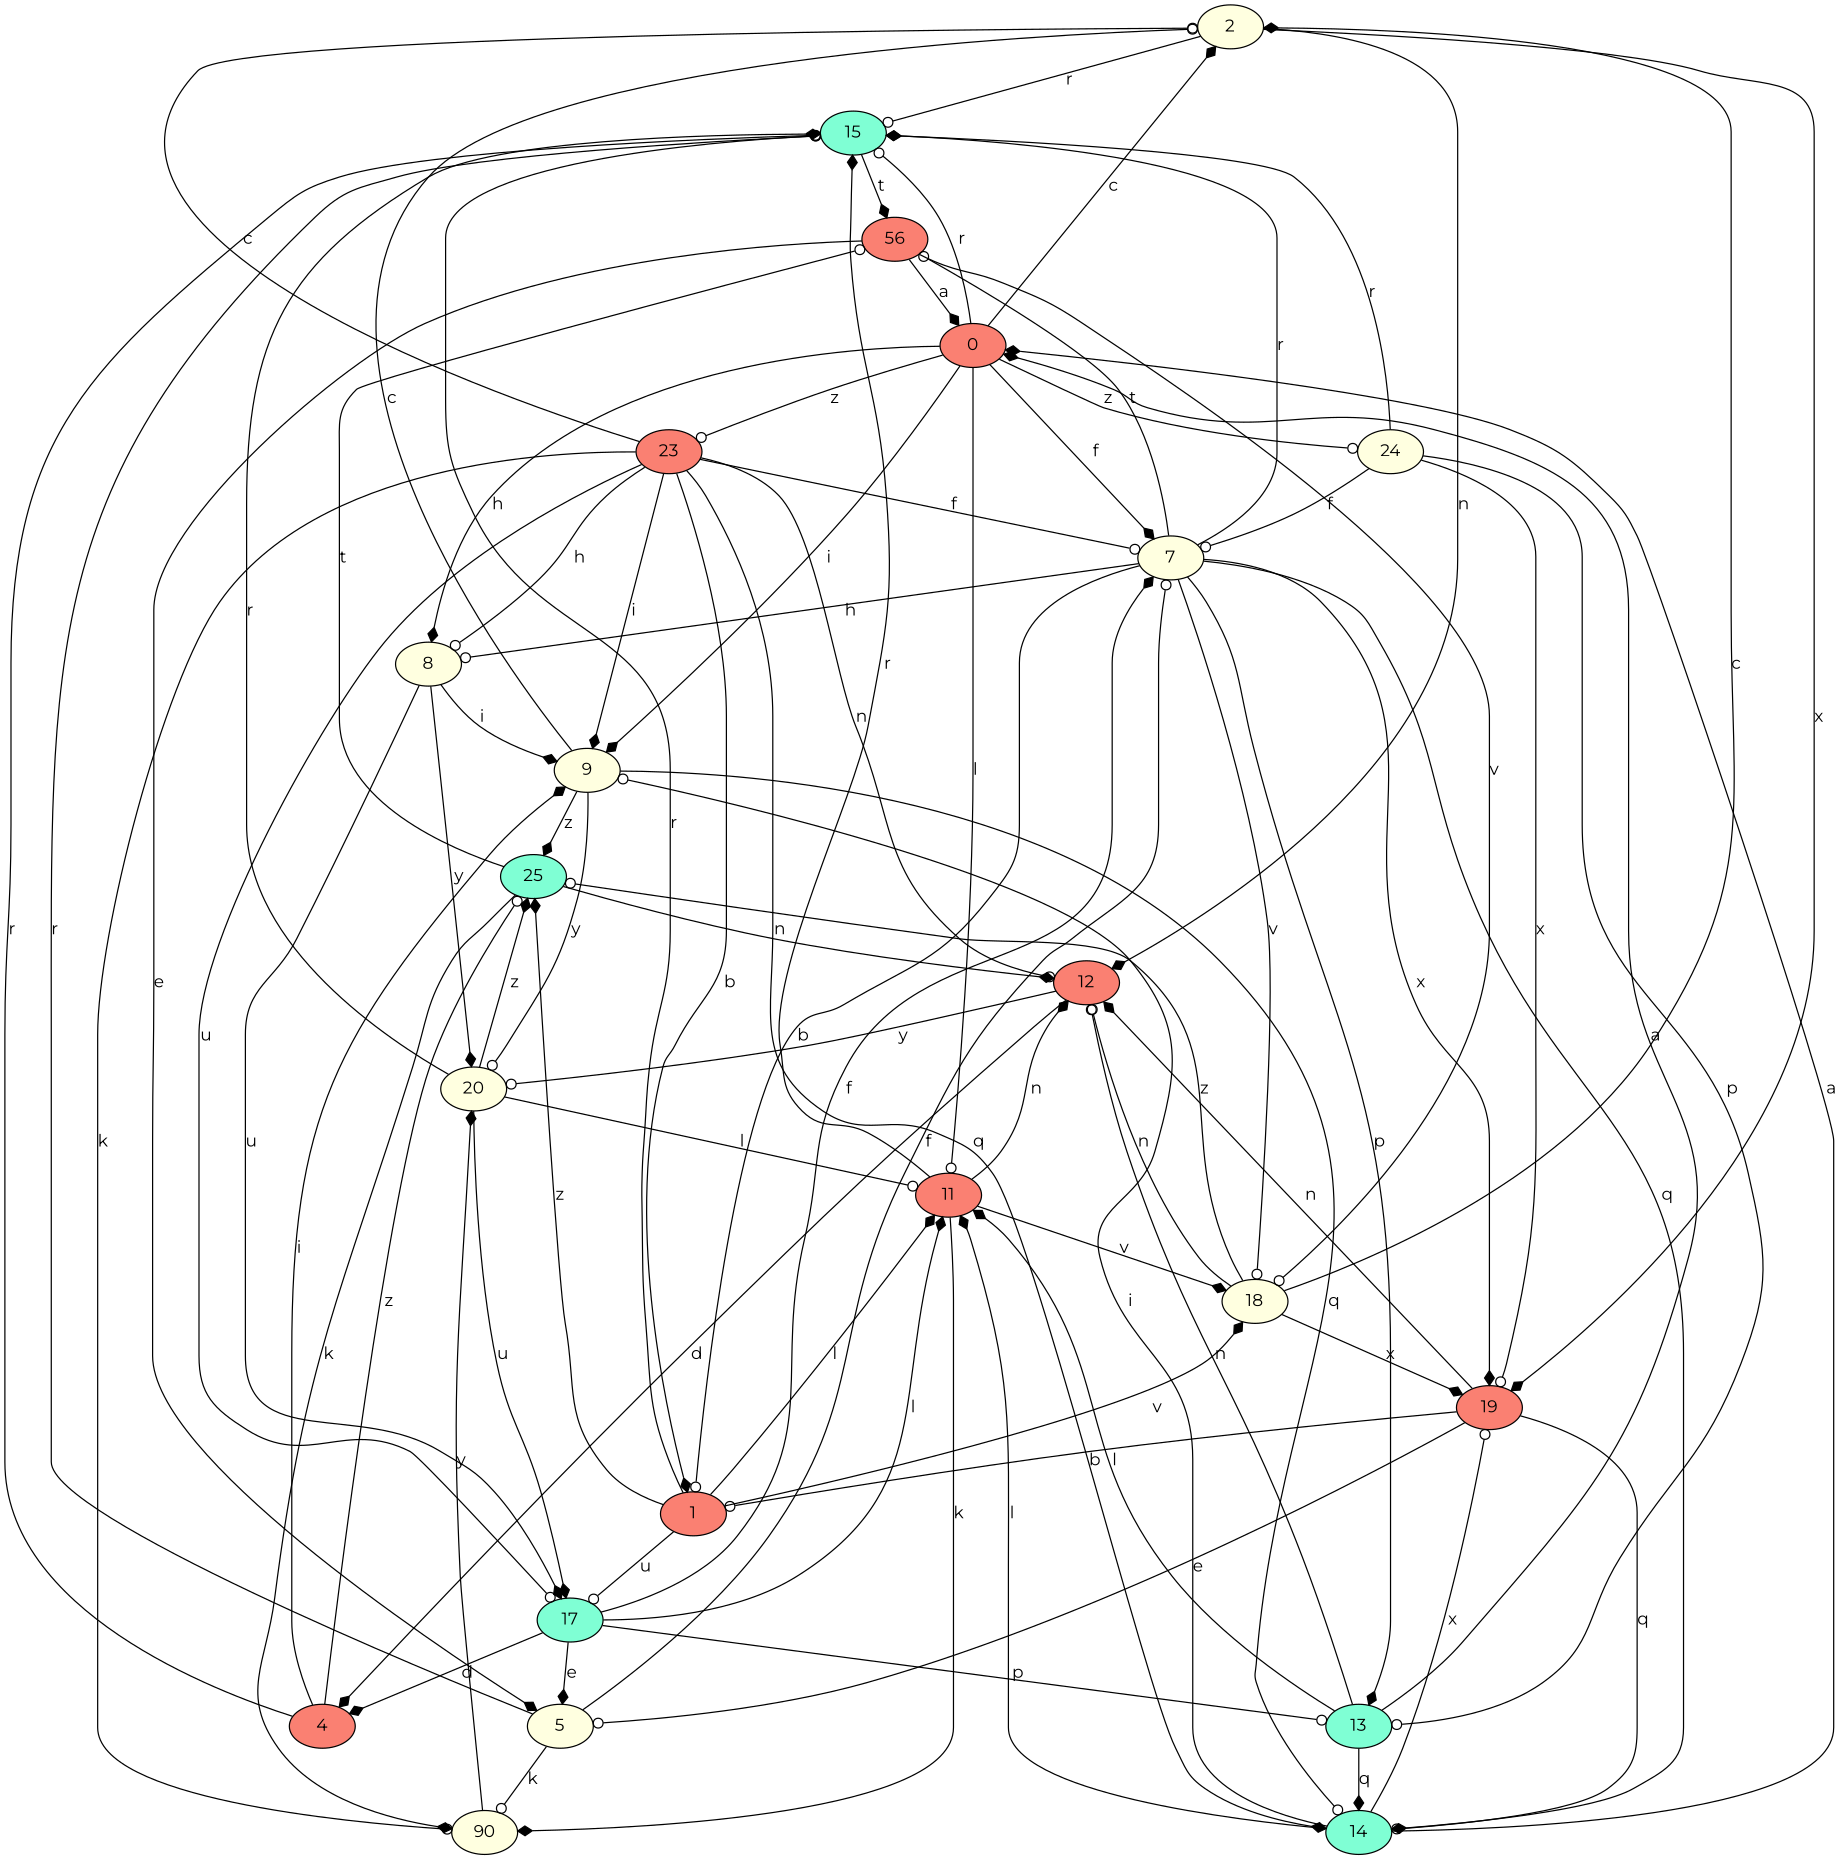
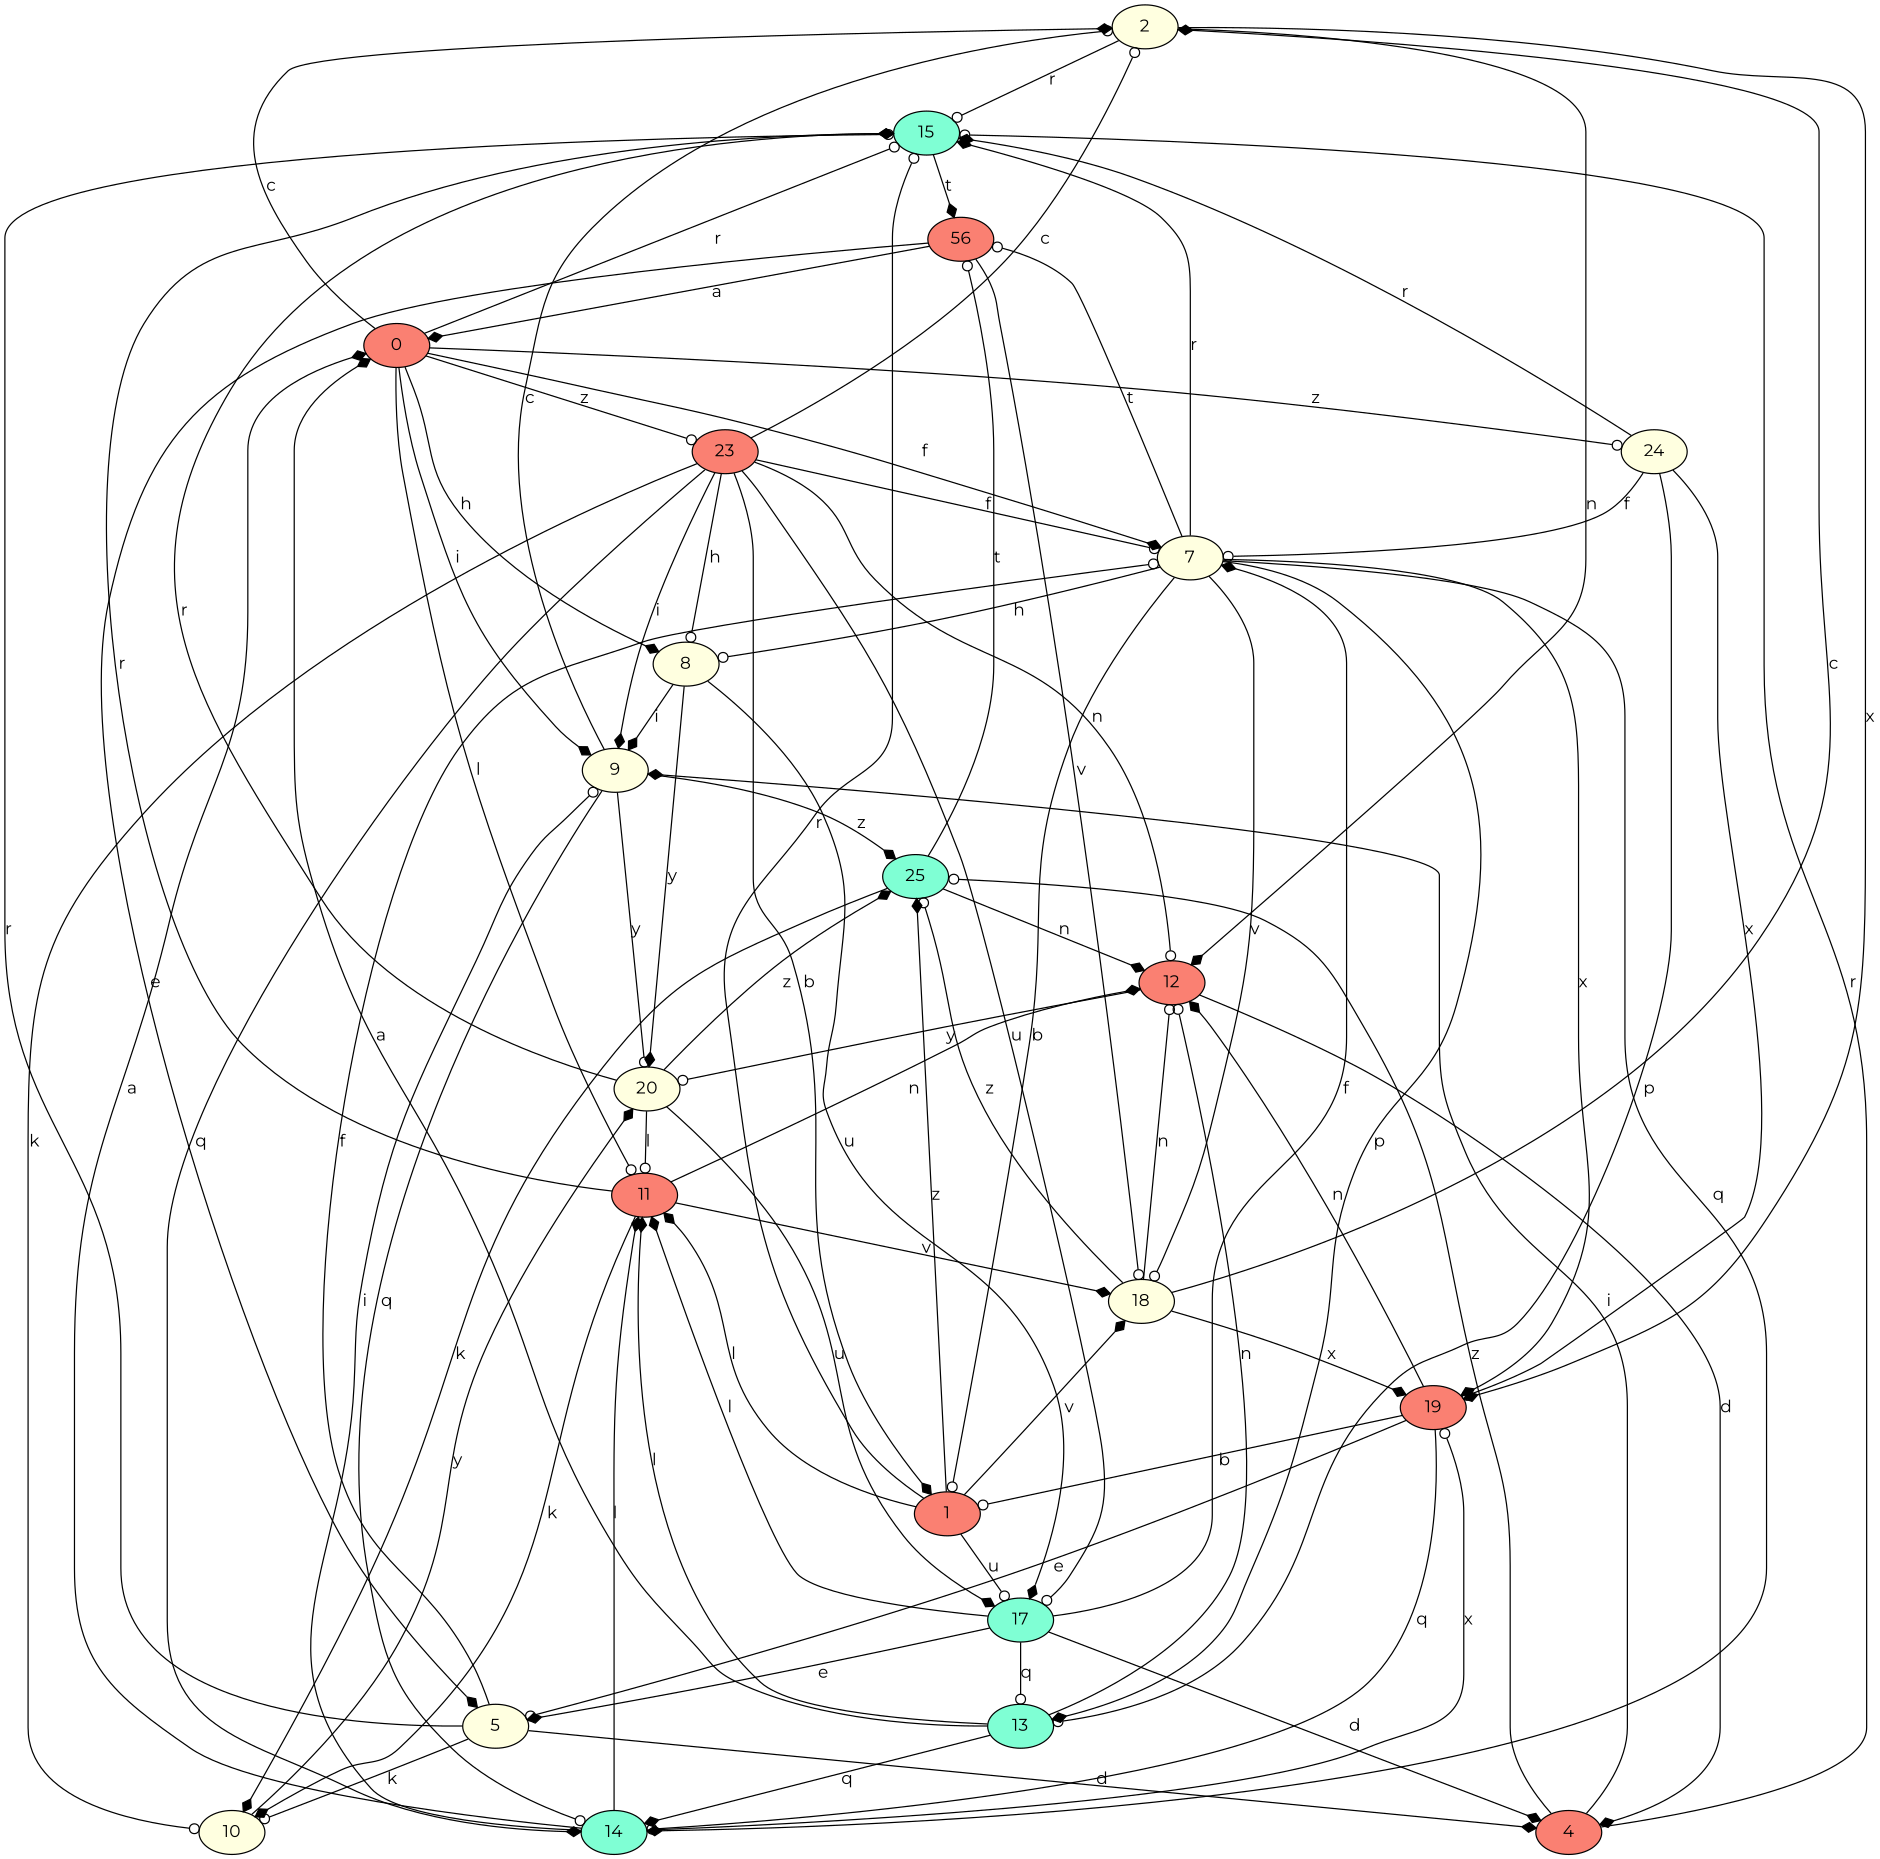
edge "17" -> "13": label "p" -> "q"
edge "5" -> "4": added, label "d"
node "90": label "90" -> "10"
